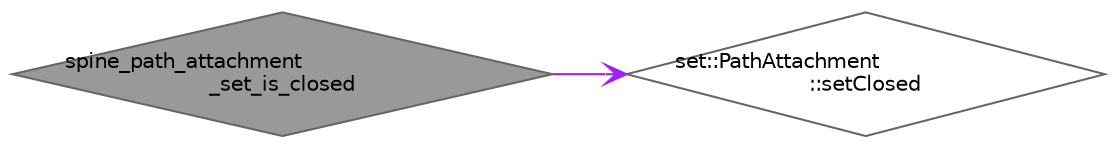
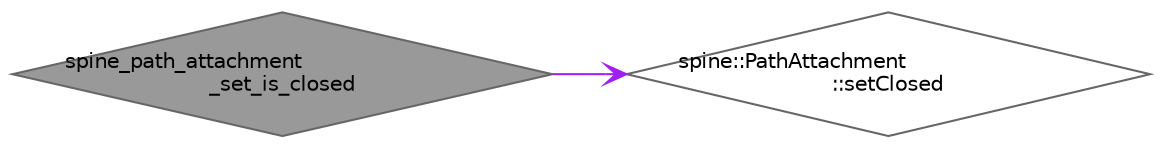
node "set::PathAttachment ::setClosed": label "set::PathAttachment ::setClosed" -> "spine::PathAttachment ::setClosed"
